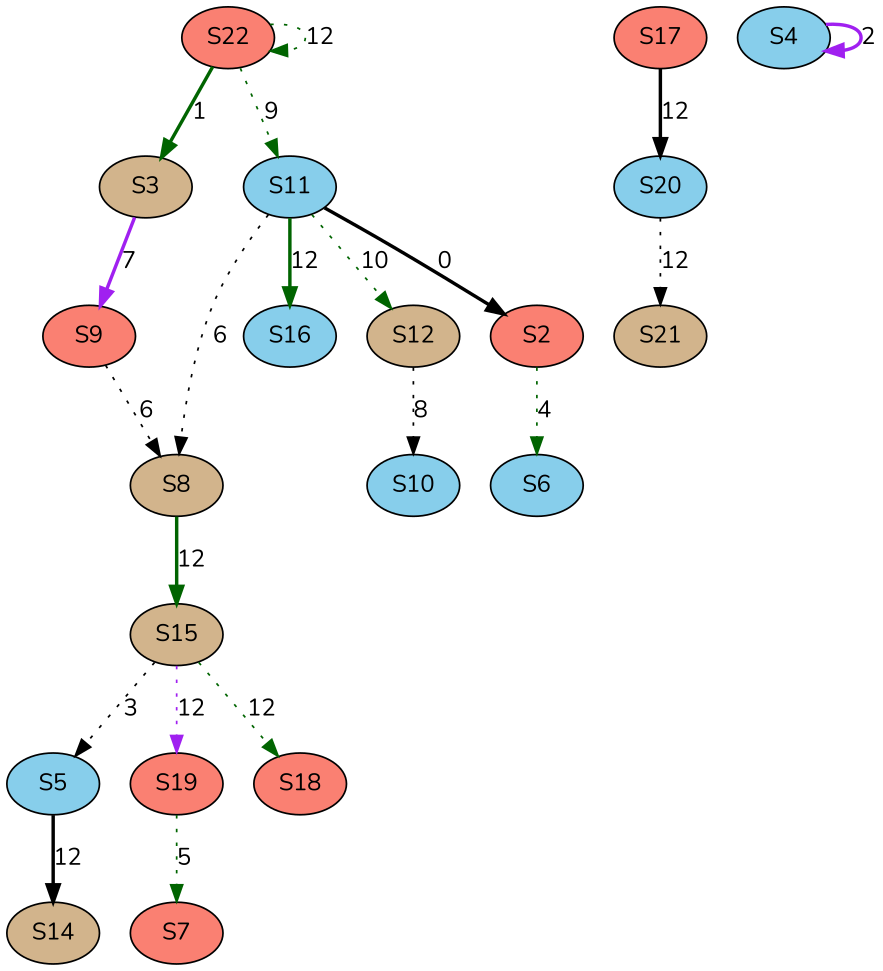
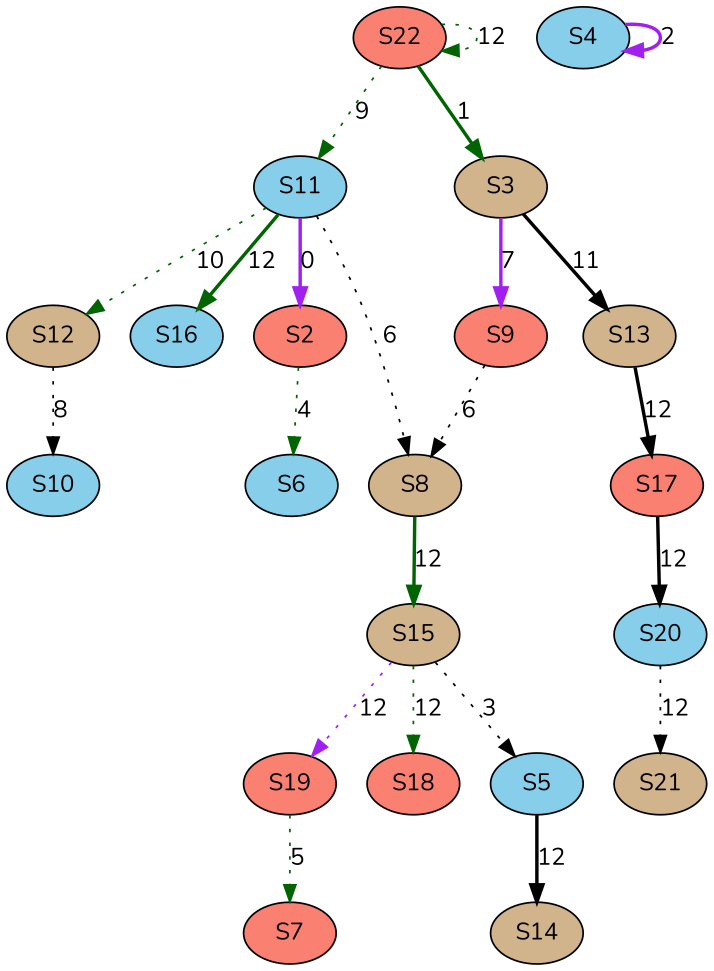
edge "S11" -> "S2": color black -> purple
node "S13": added
